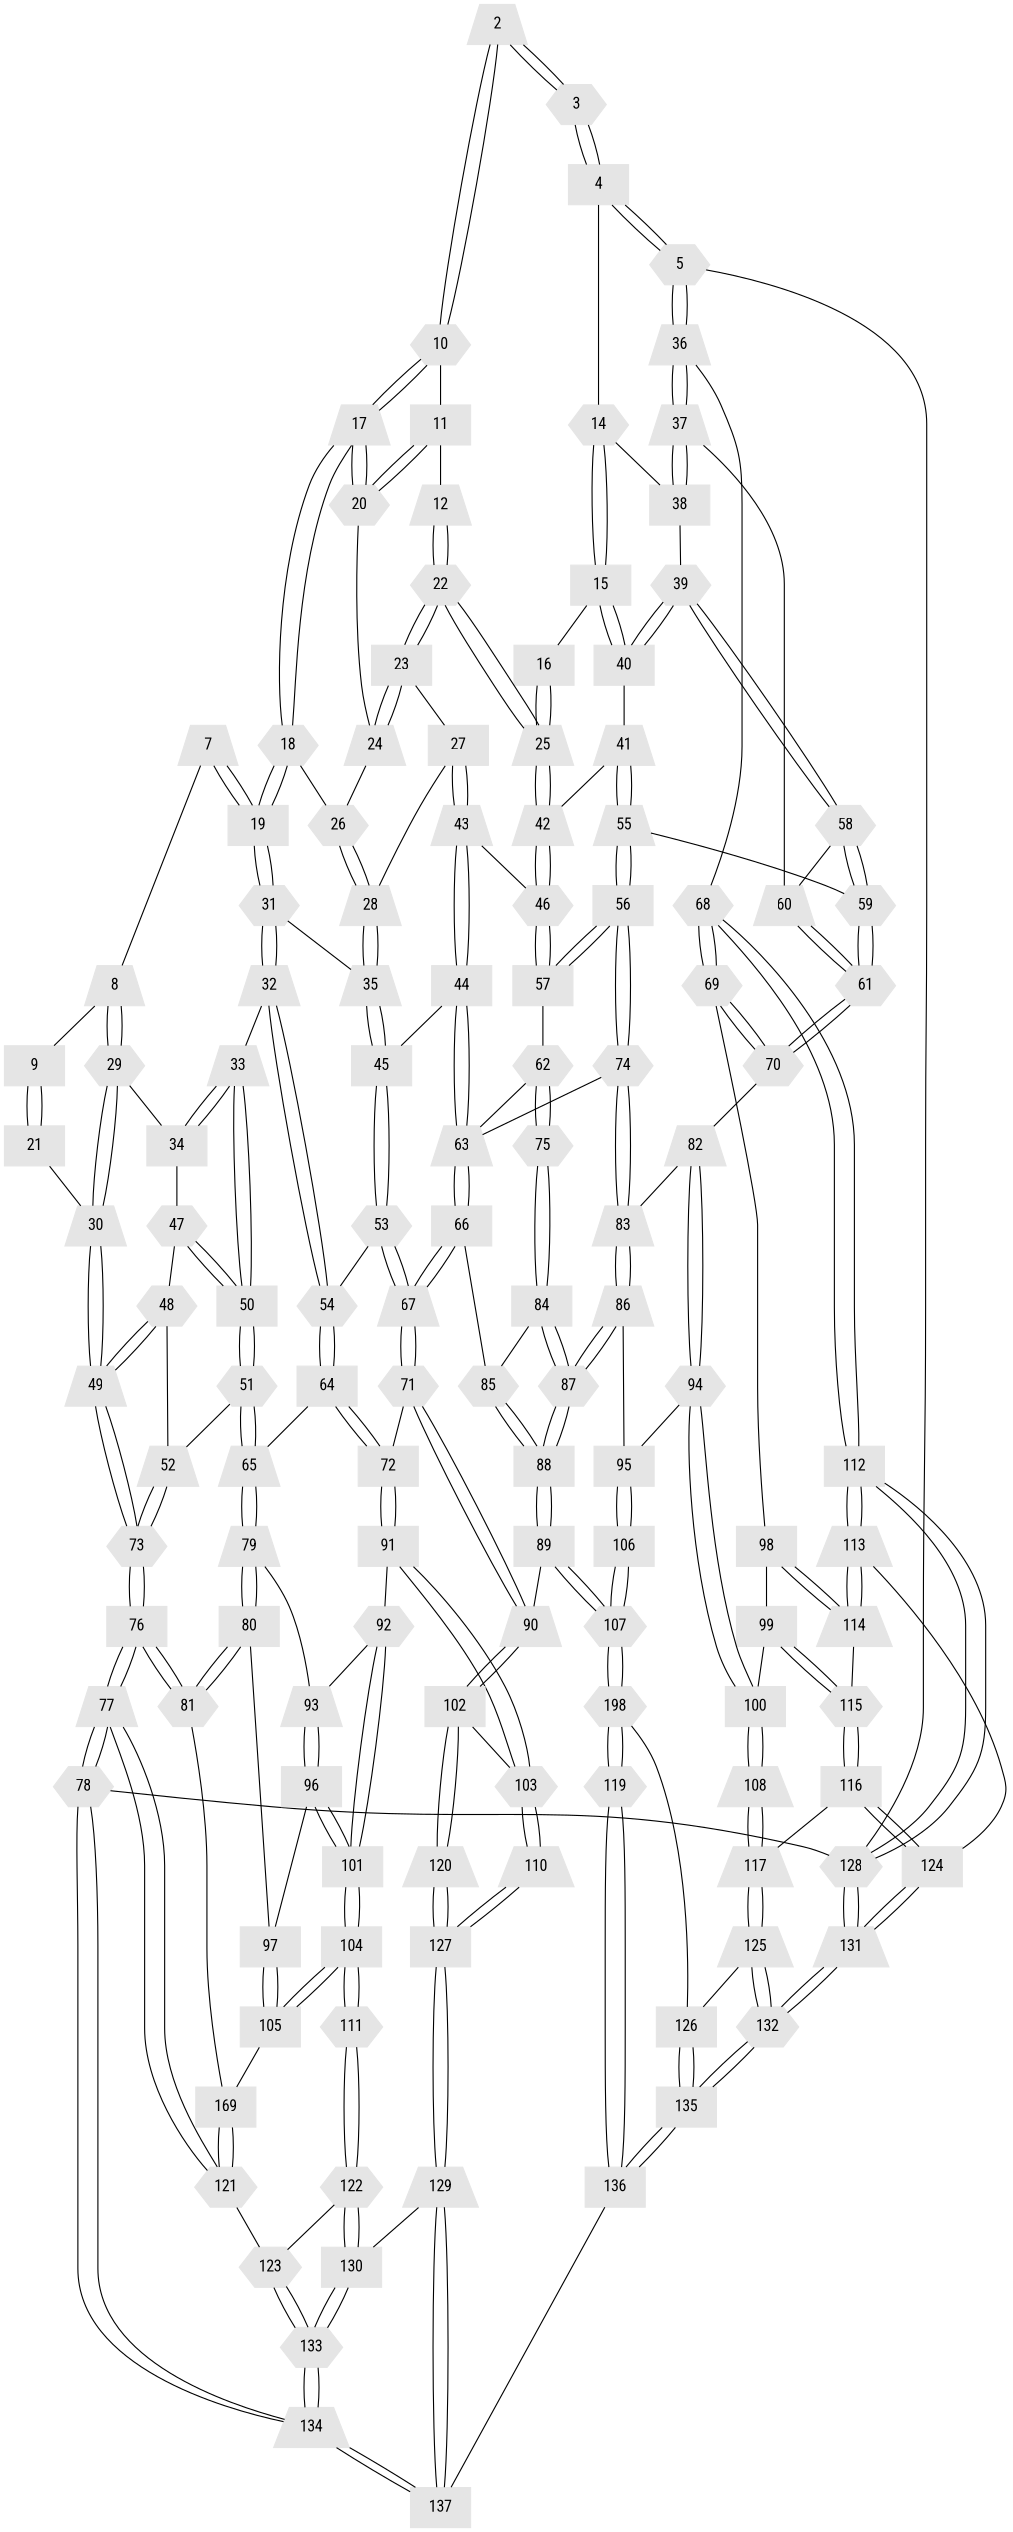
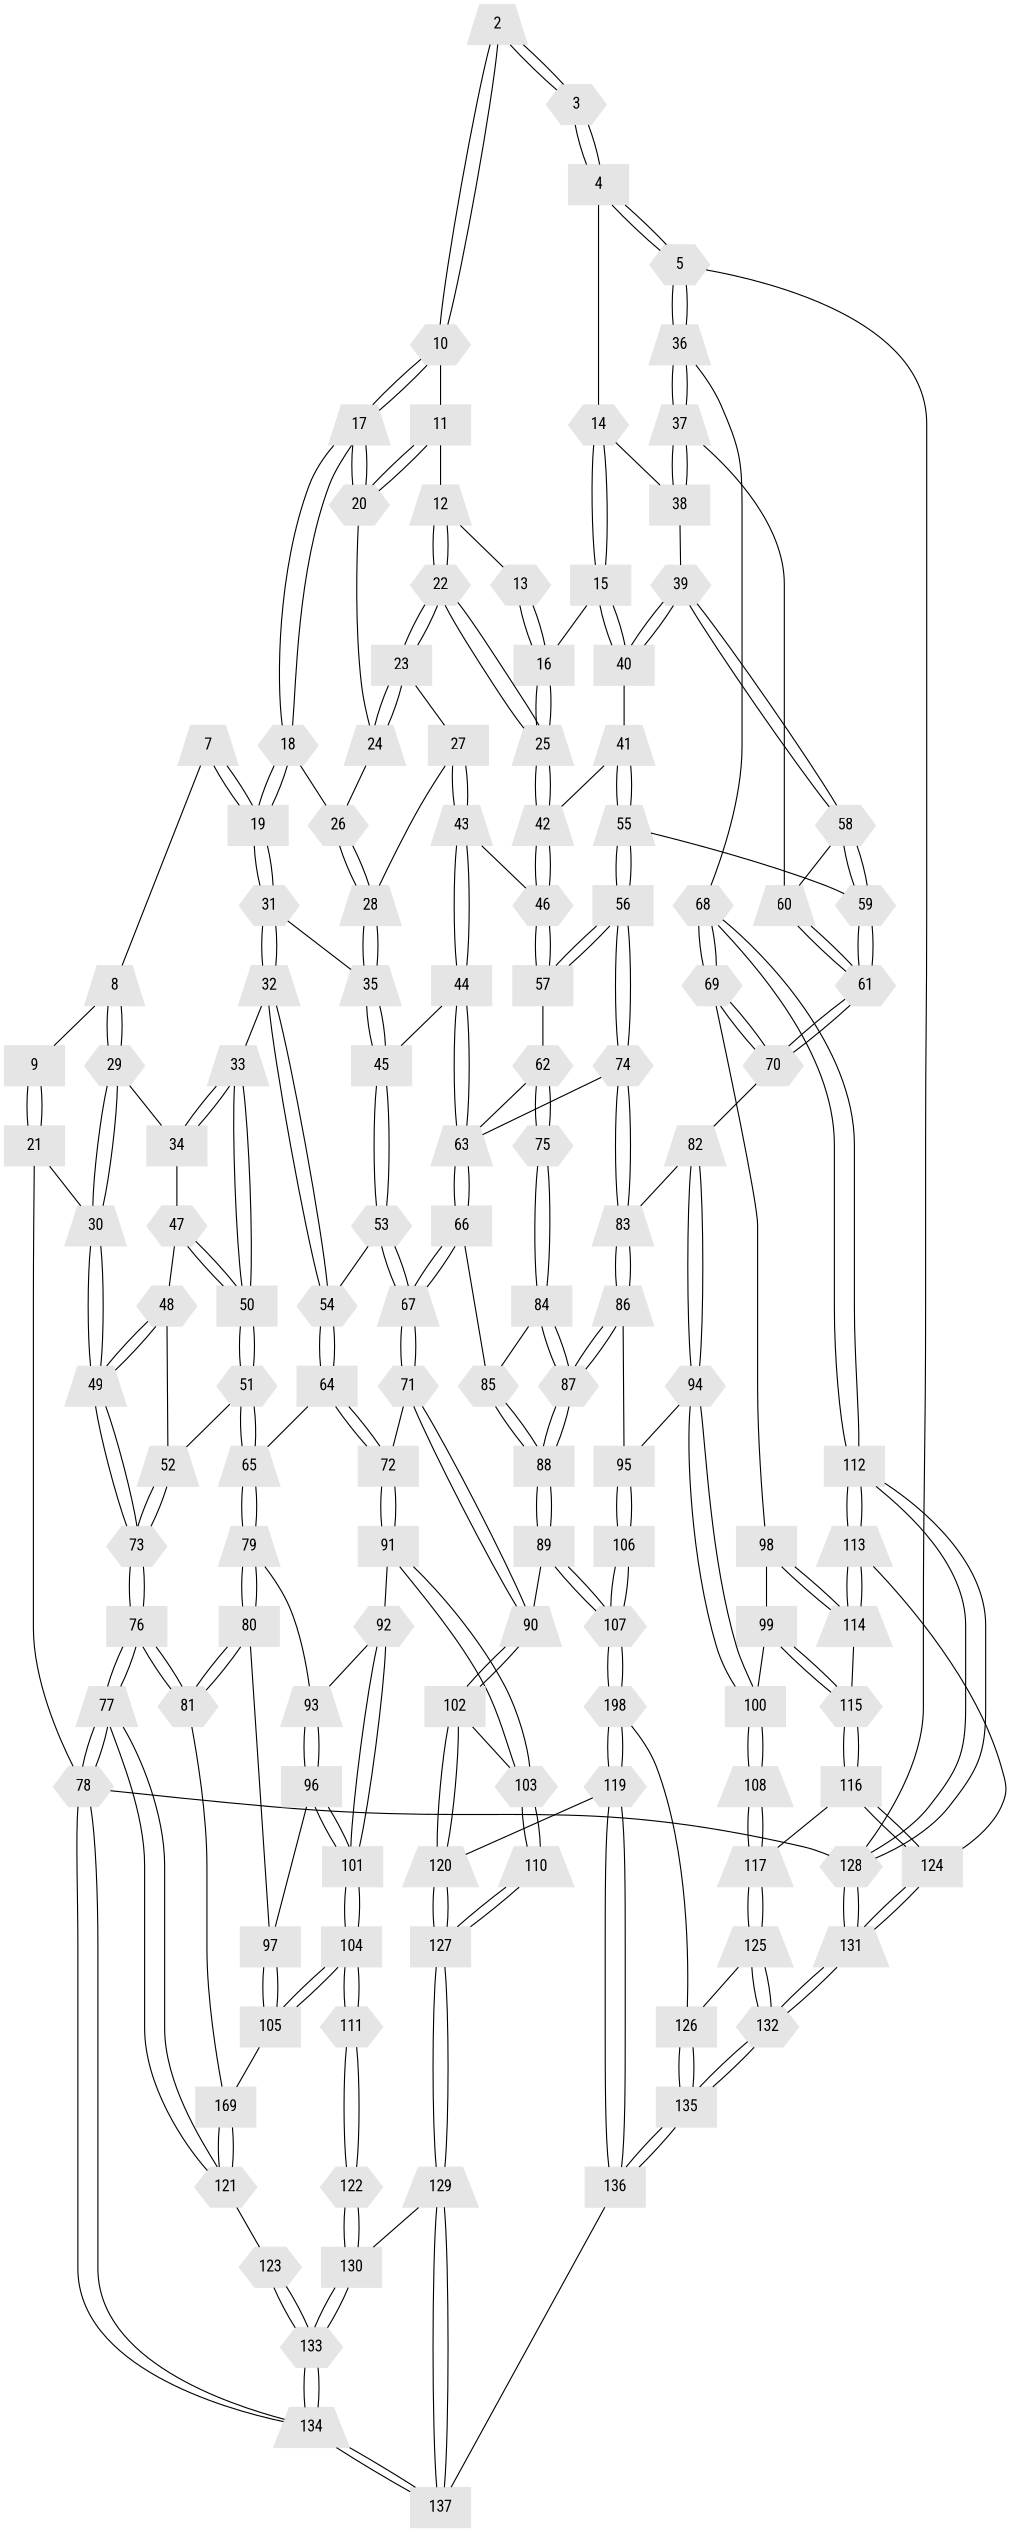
node "13": added
edge "21" -- "78": added
edge "119" -- "120": added
edge "122" -- "123": removed
